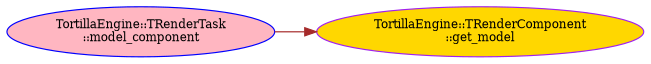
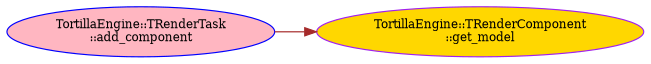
node "TortillaEngine::TRenderTask ::model_component": label "TortillaEngine::TRenderTask ::model_component" -> "TortillaEngine::TRenderTask ::add_component"
